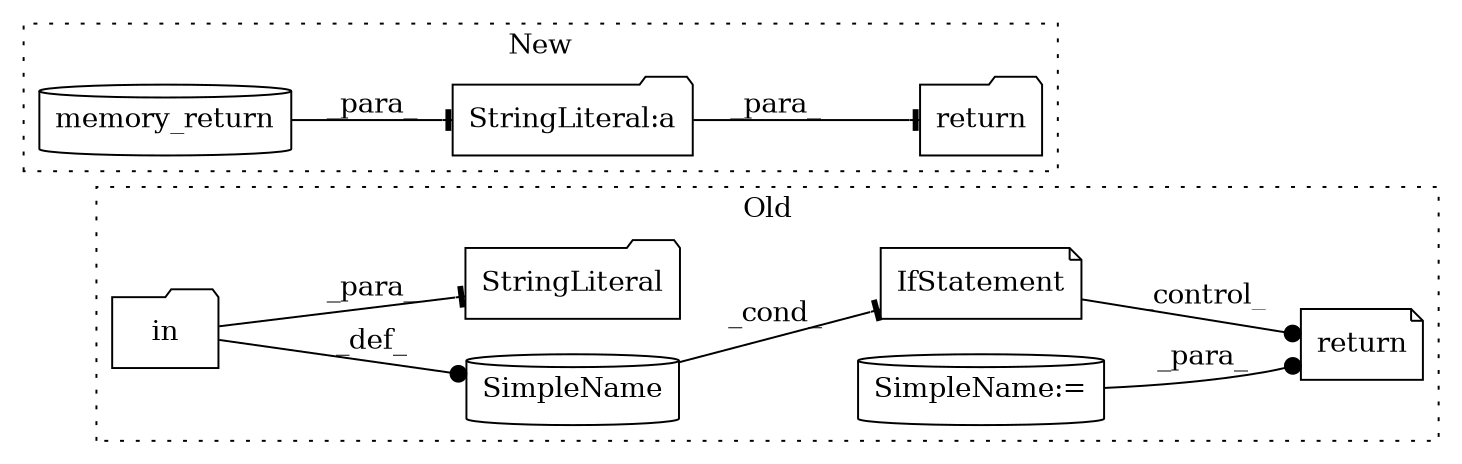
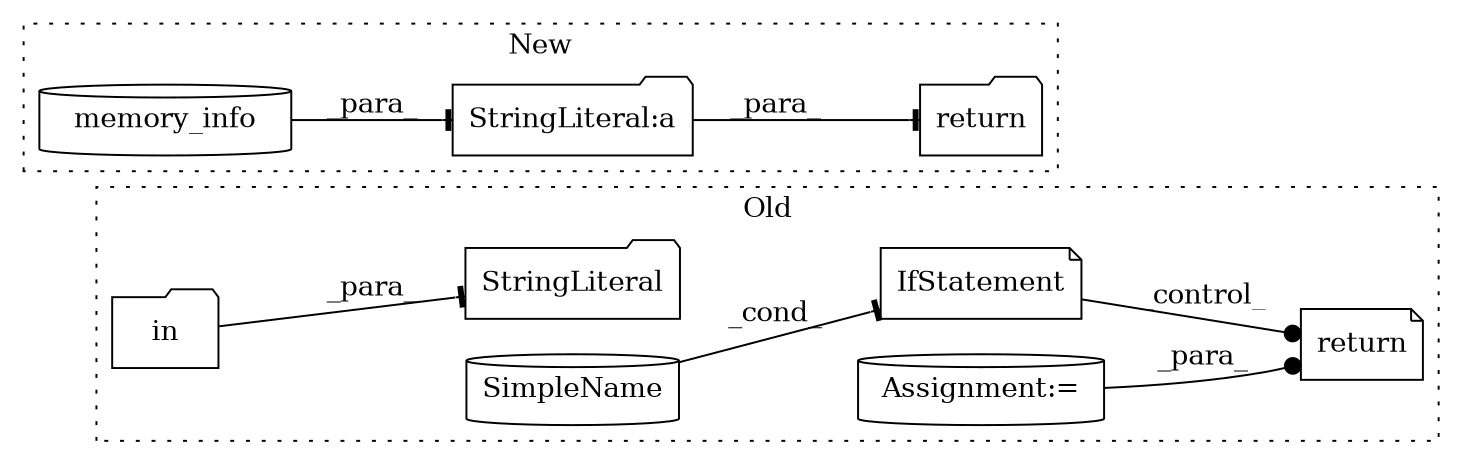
node "memory_return": label "memory_return" -> "memory_info"
edge "in" -> "SimpleName": removed, label "_def_"
node "SimpleName:=": label "SimpleName:=" -> "Assignment:="
